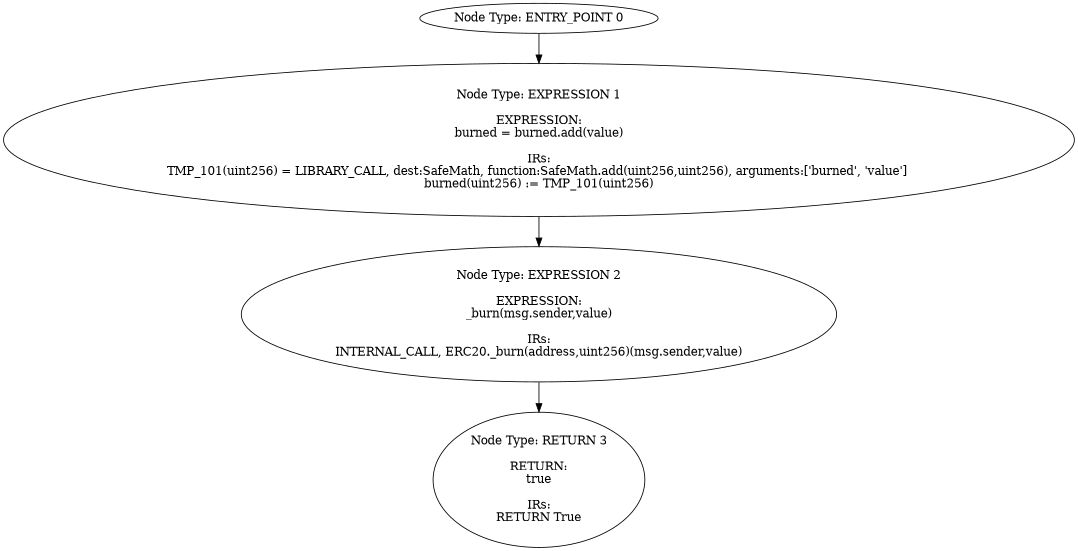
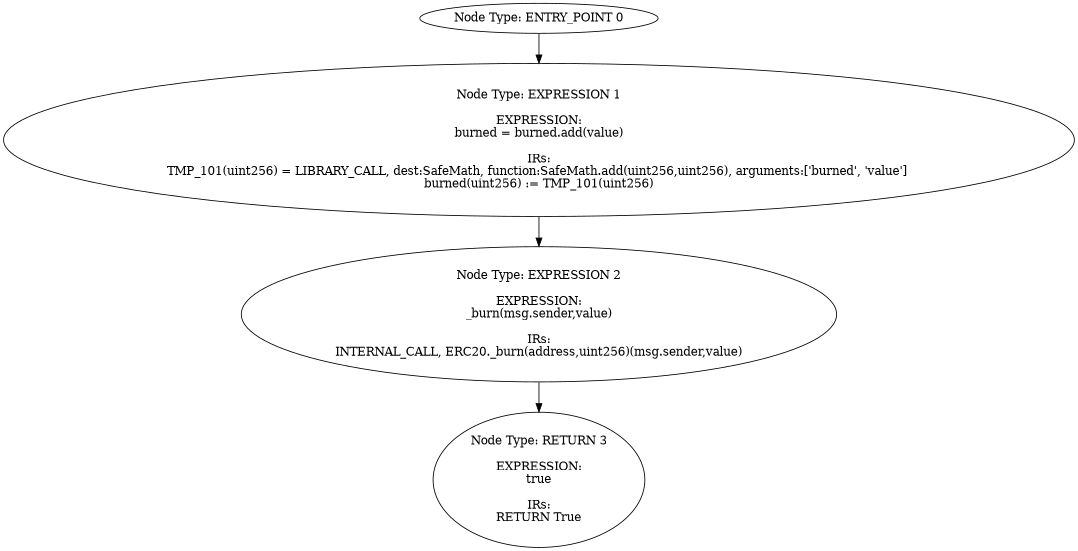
node "Node Type: RETURN 3 RETURN: true IRs: RETURN True": label "Node Type: RETURN 3 RETURN: true IRs: RETURN True" -> "Node Type: RETURN 3 EXPRESSION: true IRs: RETURN True"
